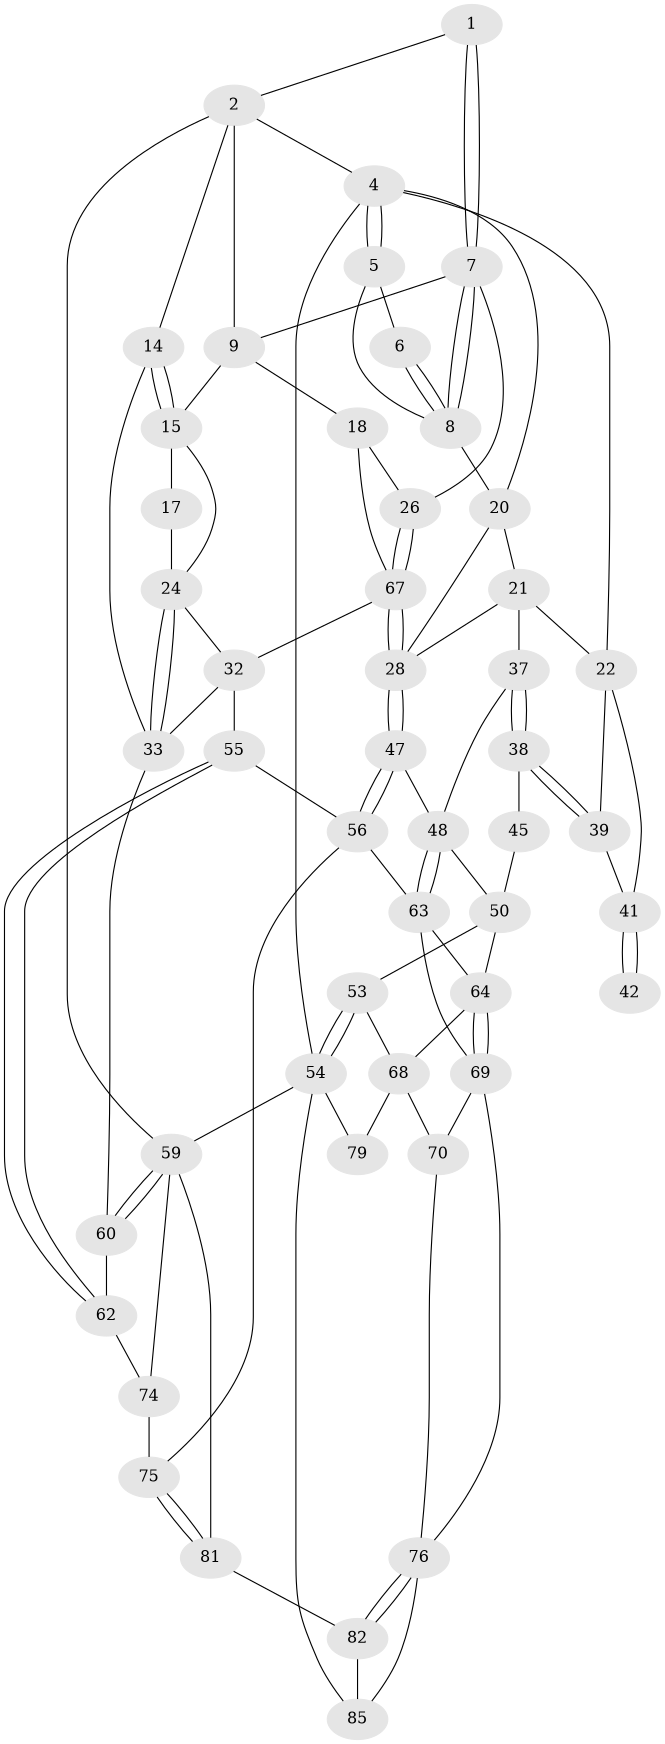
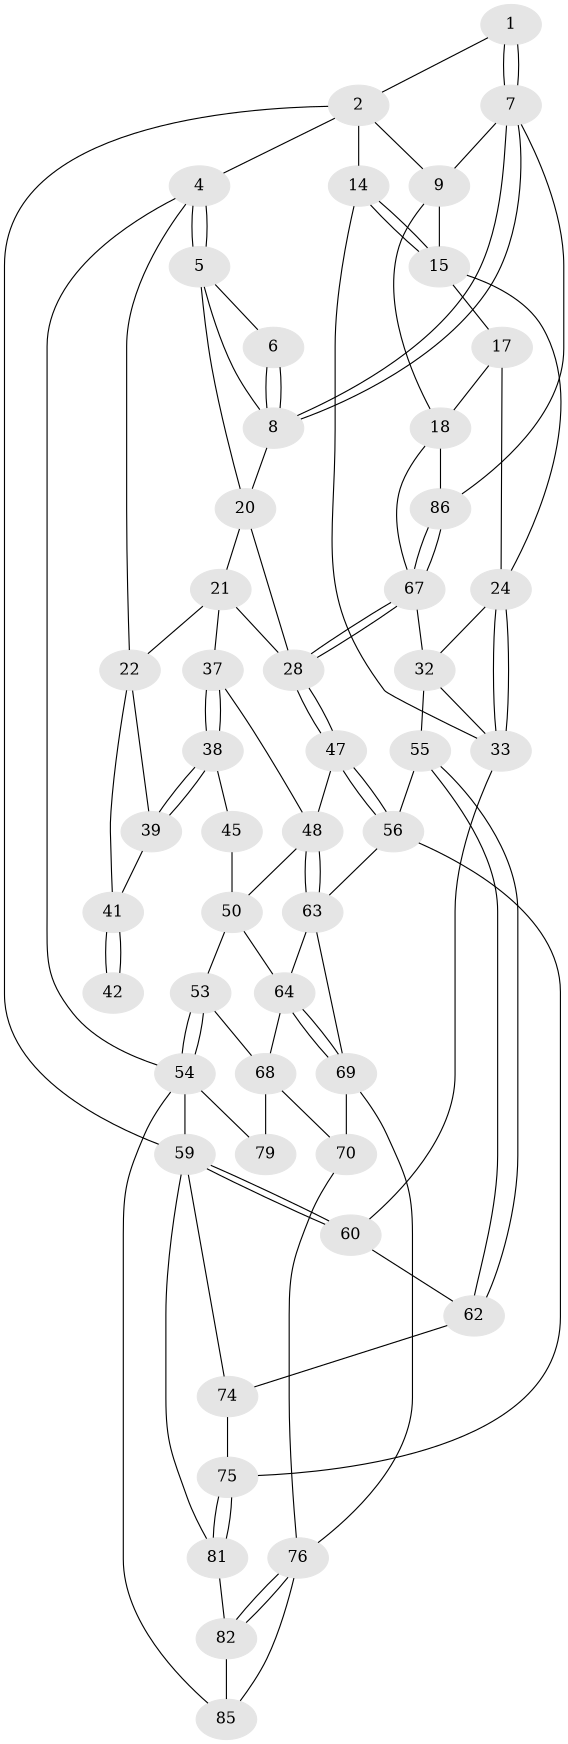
edge "4" -- "20": now "5" -- "20"
edge "17" -- "18": added
node "26": label "26" -> "86"
